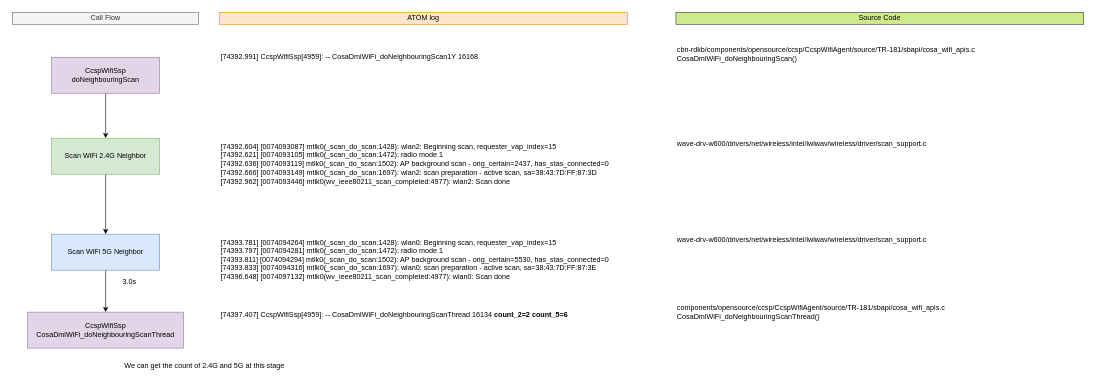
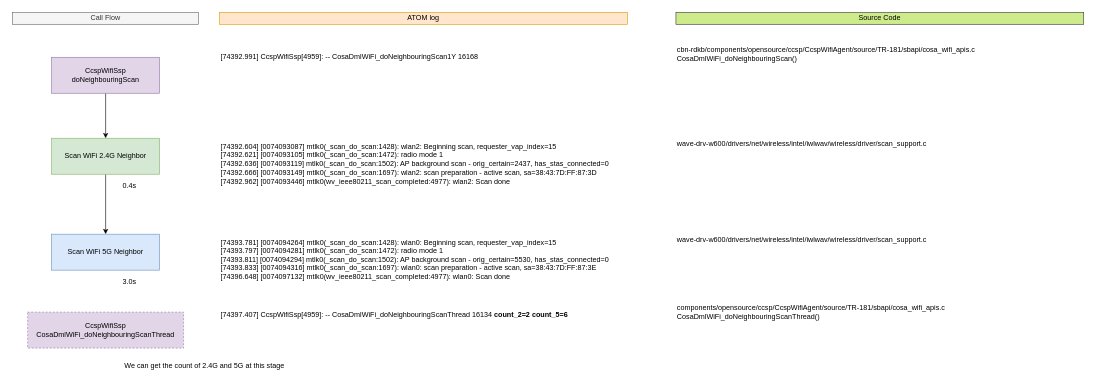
node "0.4s": added
edge "Scan WiFi 5G Neighbor" -> "CcspWifiSsp CosaDmlWiFi_doNeighbouringScanThread": removed
node "CcspWifiSsp CosaDmlWiFi_doNeighbouringScanThread": style solid -> dashed
